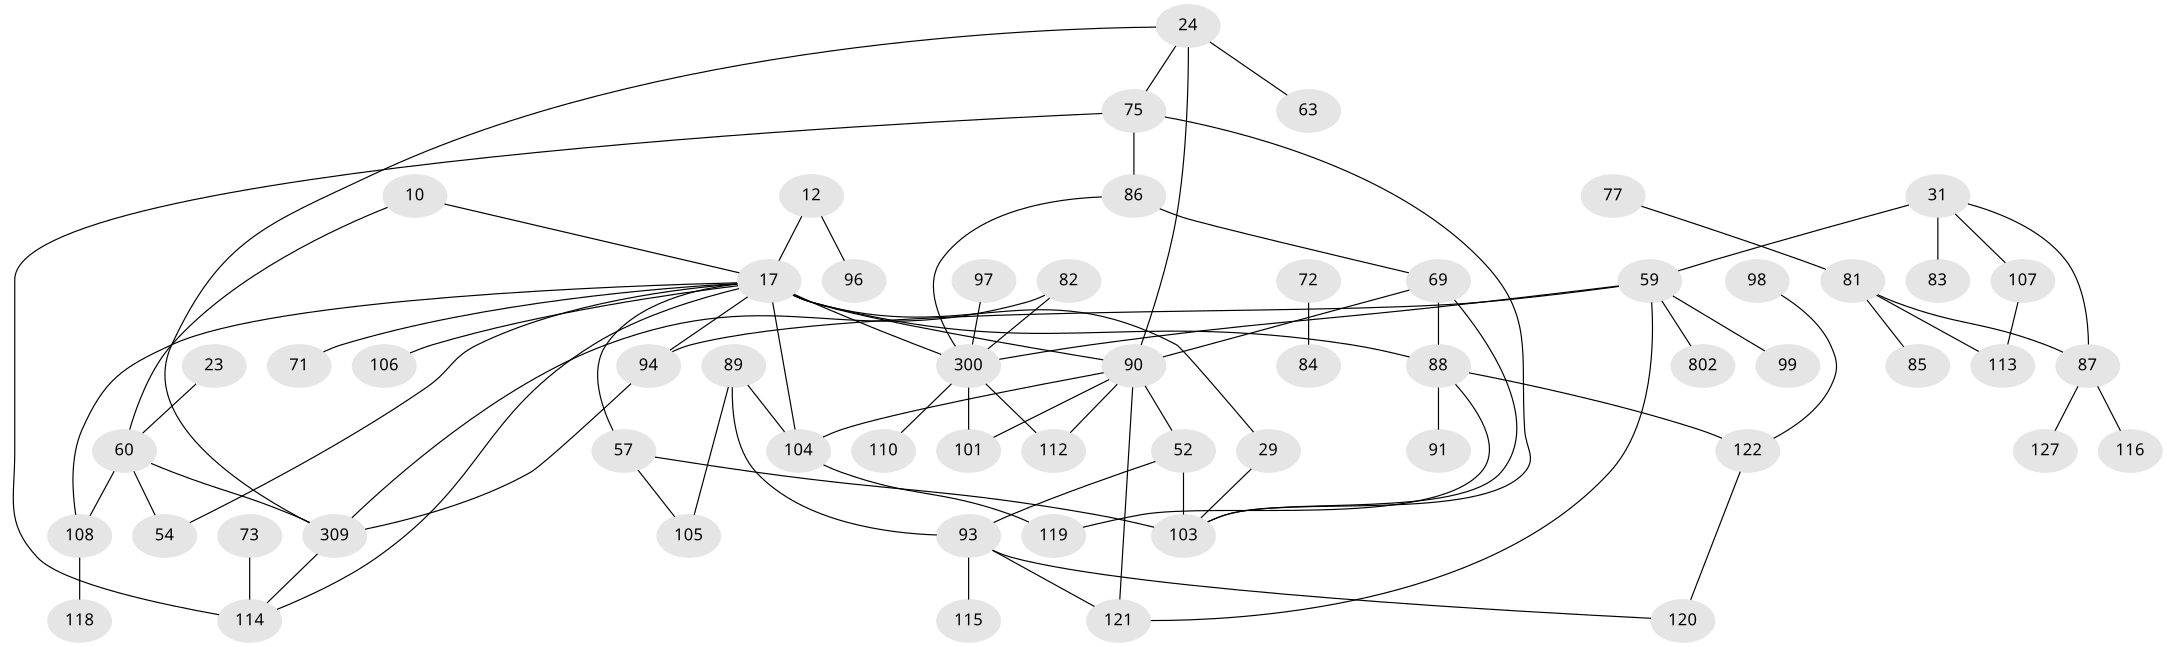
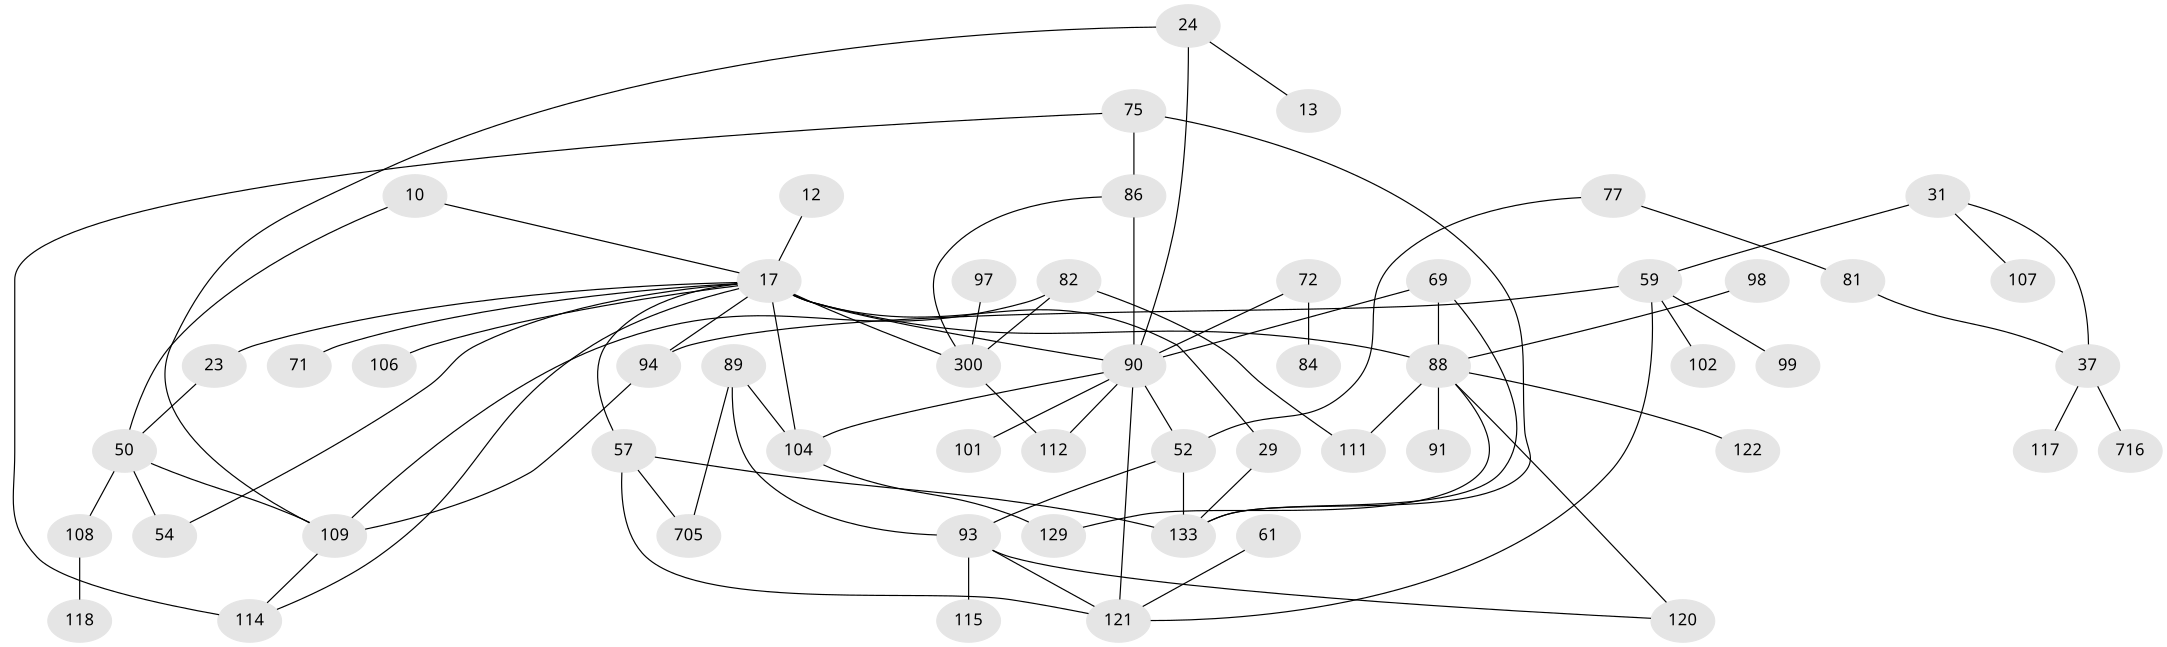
edge "24" -- "75": removed
node "63": label "63" -> "13"
edge "86" -- "69": now "86" -- "90"
node "96": removed
node "83": removed
edge "77" -- "52": added
edge "17" -- "108": now "17" -- "23"
edge "59" -- "300": removed
edge "72" -- "90": added
node "802": label "802" -> "102"
node "85": removed
node "113": removed
node "87": label "87" -> "37"
edge "98" -- "122": now "98" -- "88"
edge "300" -- "101": removed
node "60": label "60" -> "50"
node "110": removed
node "111": added
node "127": label "127" -> "117"
node "116": label "116" -> "716"
node "73": removed
node "309": label "309" -> "109"
node "105": label "105" -> "705"
node "119": label "119" -> "129"
node "103": label "103" -> "133"
node "61": added
edge "122" -- "120": now "88" -- "120"
edge "57" -- "121": added
